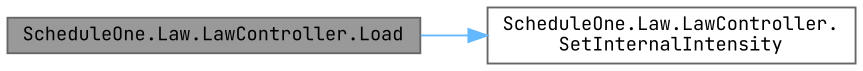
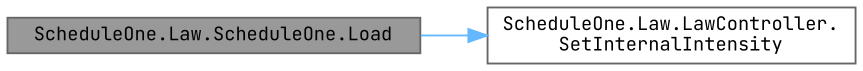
node "ScheduleOne.Law.LawController.Load": label "ScheduleOne.Law.LawController.Load" -> "ScheduleOne.Law.ScheduleOne.Load"
